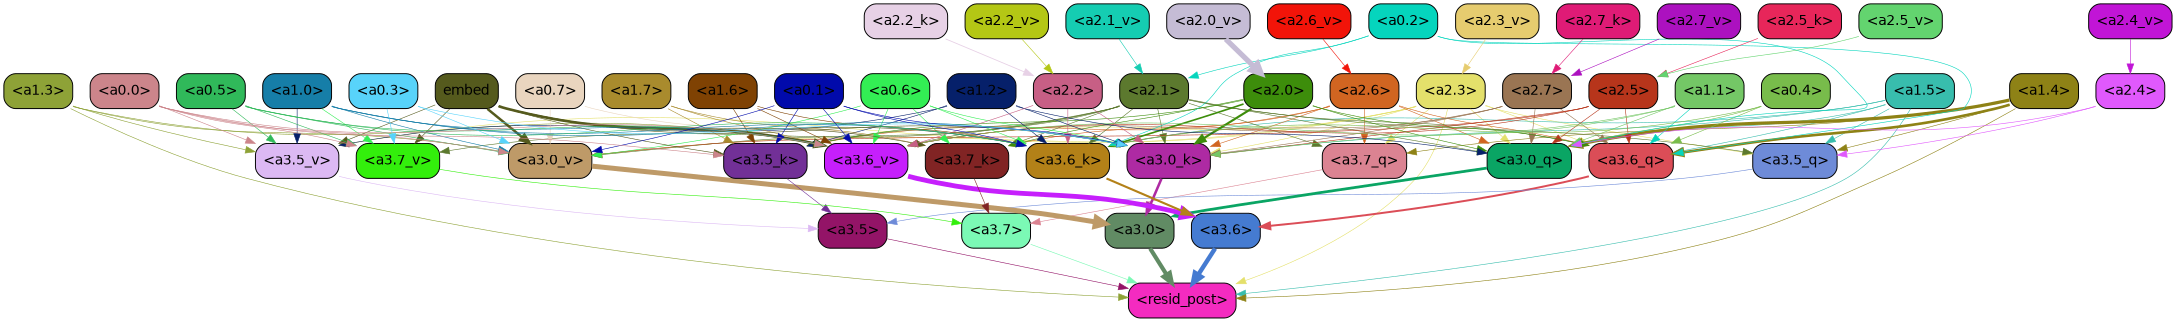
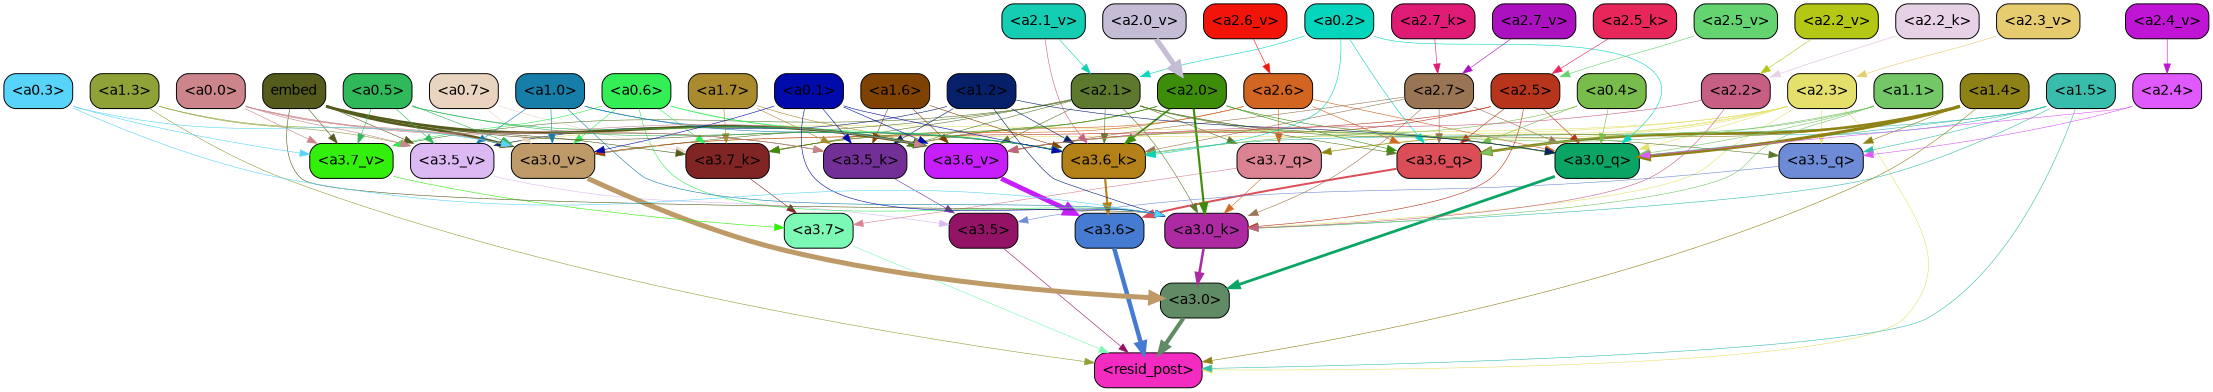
edge "<a1.0>" -> "<a3.5_v>": color #06206a -> #167ea8
edge "<a2.2>" -> "<a3.6_k>": now "<a2.1_v>" -> "<a3.6_k>"
edge "<a1.0>" -> "<a3.7_v>": now "<a0.6>" -> "<a3.7_v>"
edge "<a1.1>" -> "<a3.6_q>": color #05d5bd -> #74c766
edge "<a2.6>" -> "<a3.0_k>": now "<a3.7_q>" -> "<a3.0_k>"
edge "<a1.3>" -> "<a3.6_v>": removed
